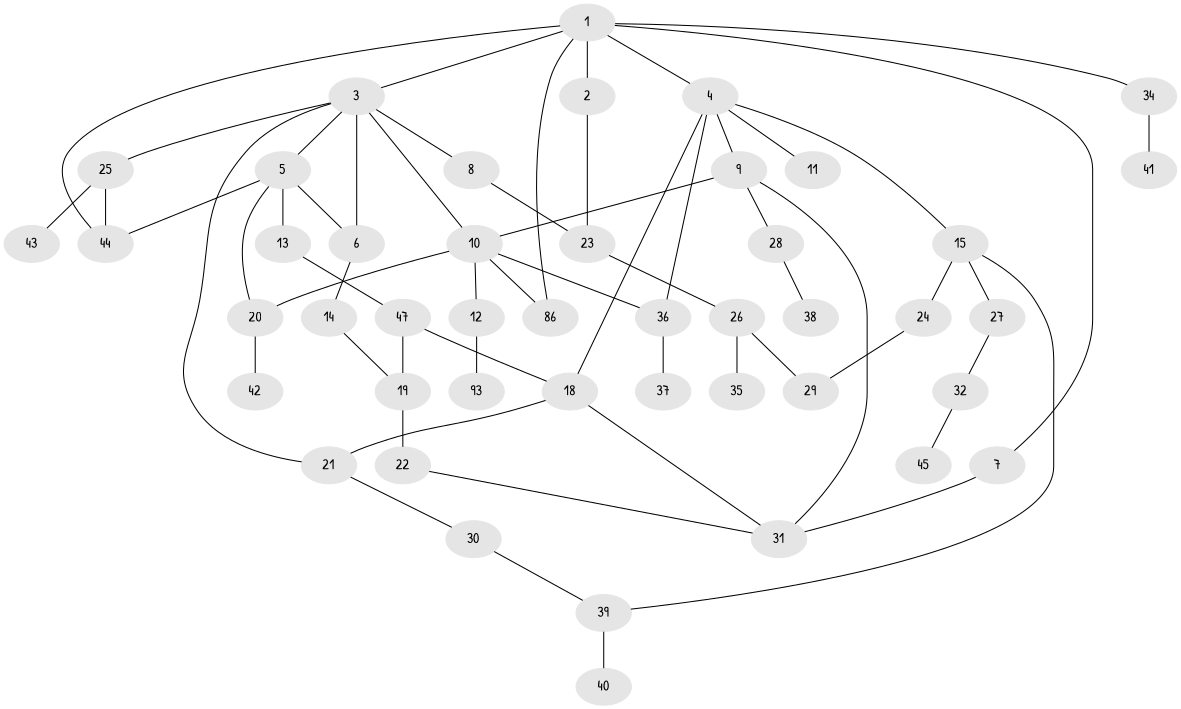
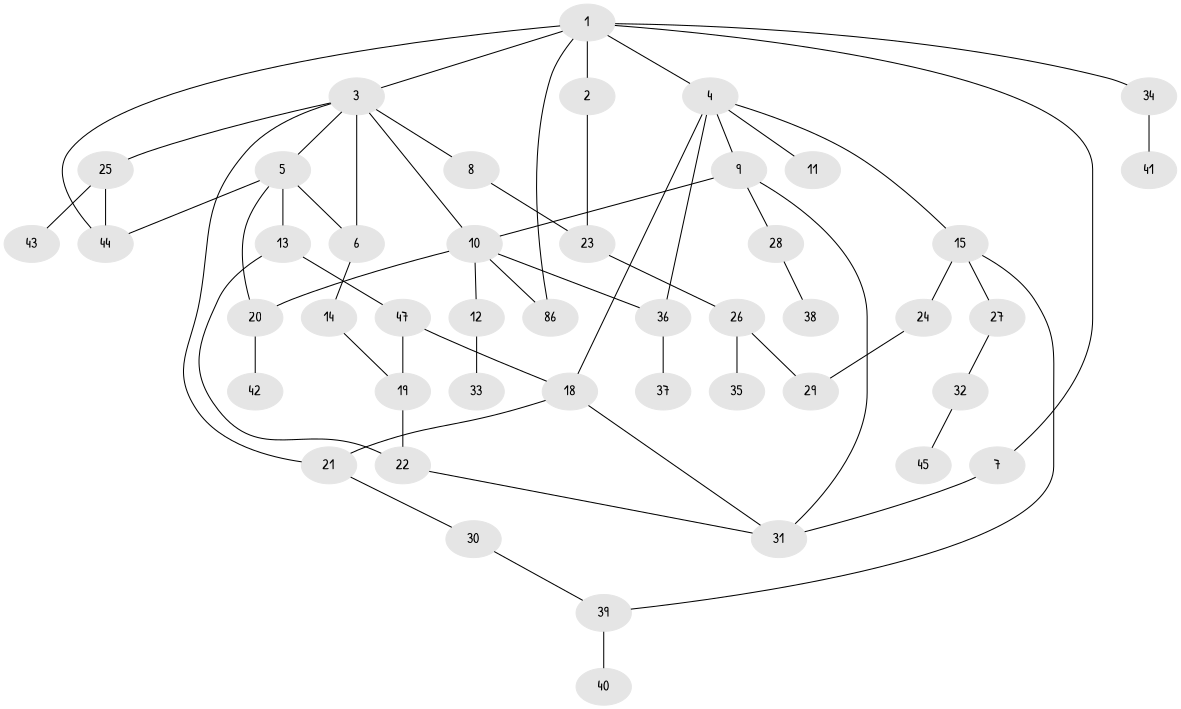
node "93": label "93" -> "33"
edge "13" -- "22": added
